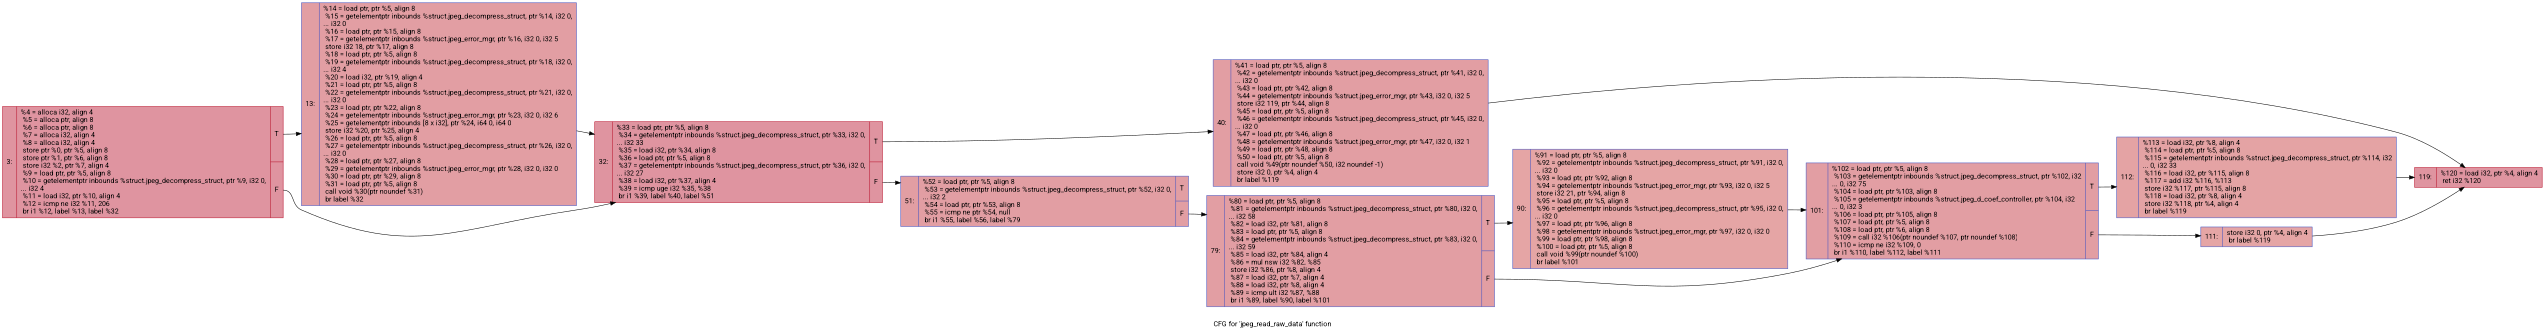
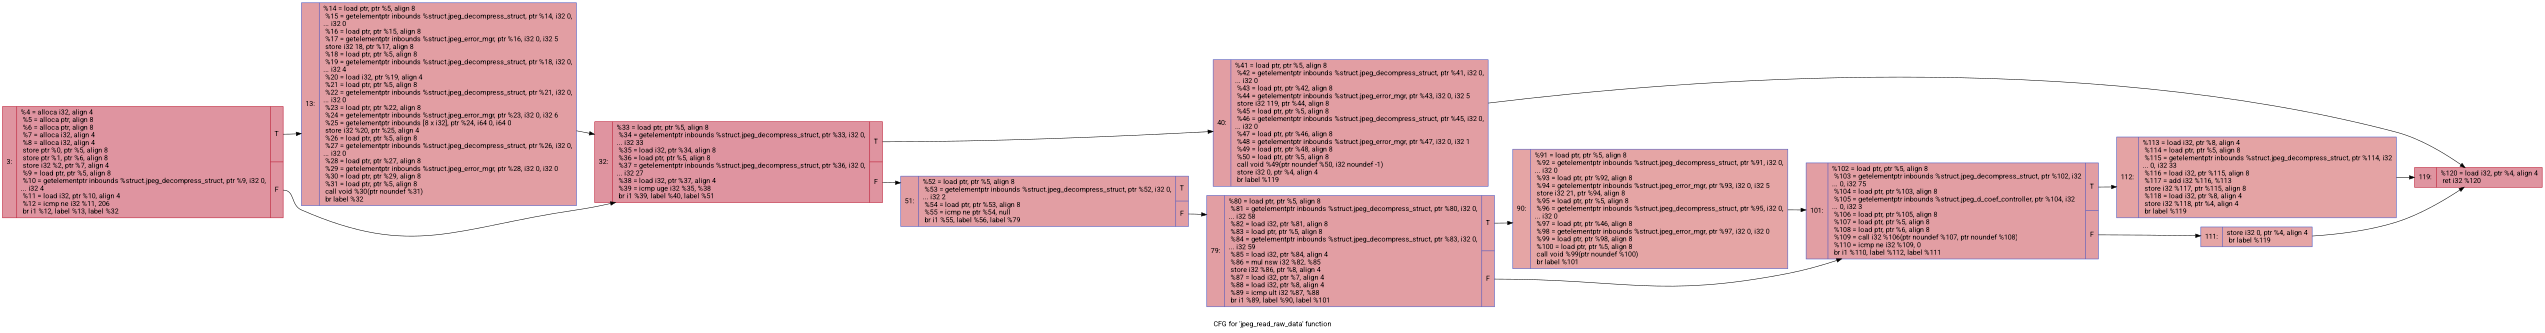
node "90:": text "%97 = load ptr, ptr %96, align 8" -> "%97 = load ptr, ptr %46, align 8"
